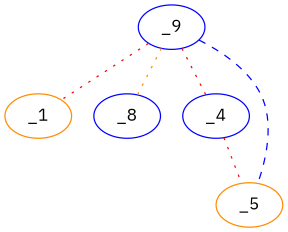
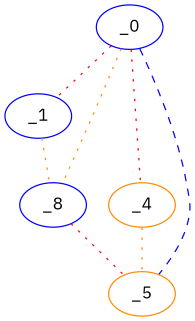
node "_9": label "_9" -> "_0"
node "_1": color darkorange -> blue
node "_4": color blue -> darkorange
edge "_1" -- "_8": added
edge "_4" -- "_5": color red -> darkorange
edge "_8" -- "_5": added
